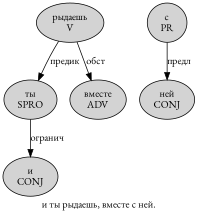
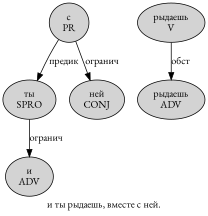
edge "рыдаешь V" -> "ты SPRO": now "с PR" -> "ты SPRO"
edge "с PR" -> "ней CONJ": label "предл" -> "огранич"
node "вместе ADV": label "вместе ADV" -> "рыдаешь ADV"
node "и CONJ": label "и CONJ" -> "и ADV"
